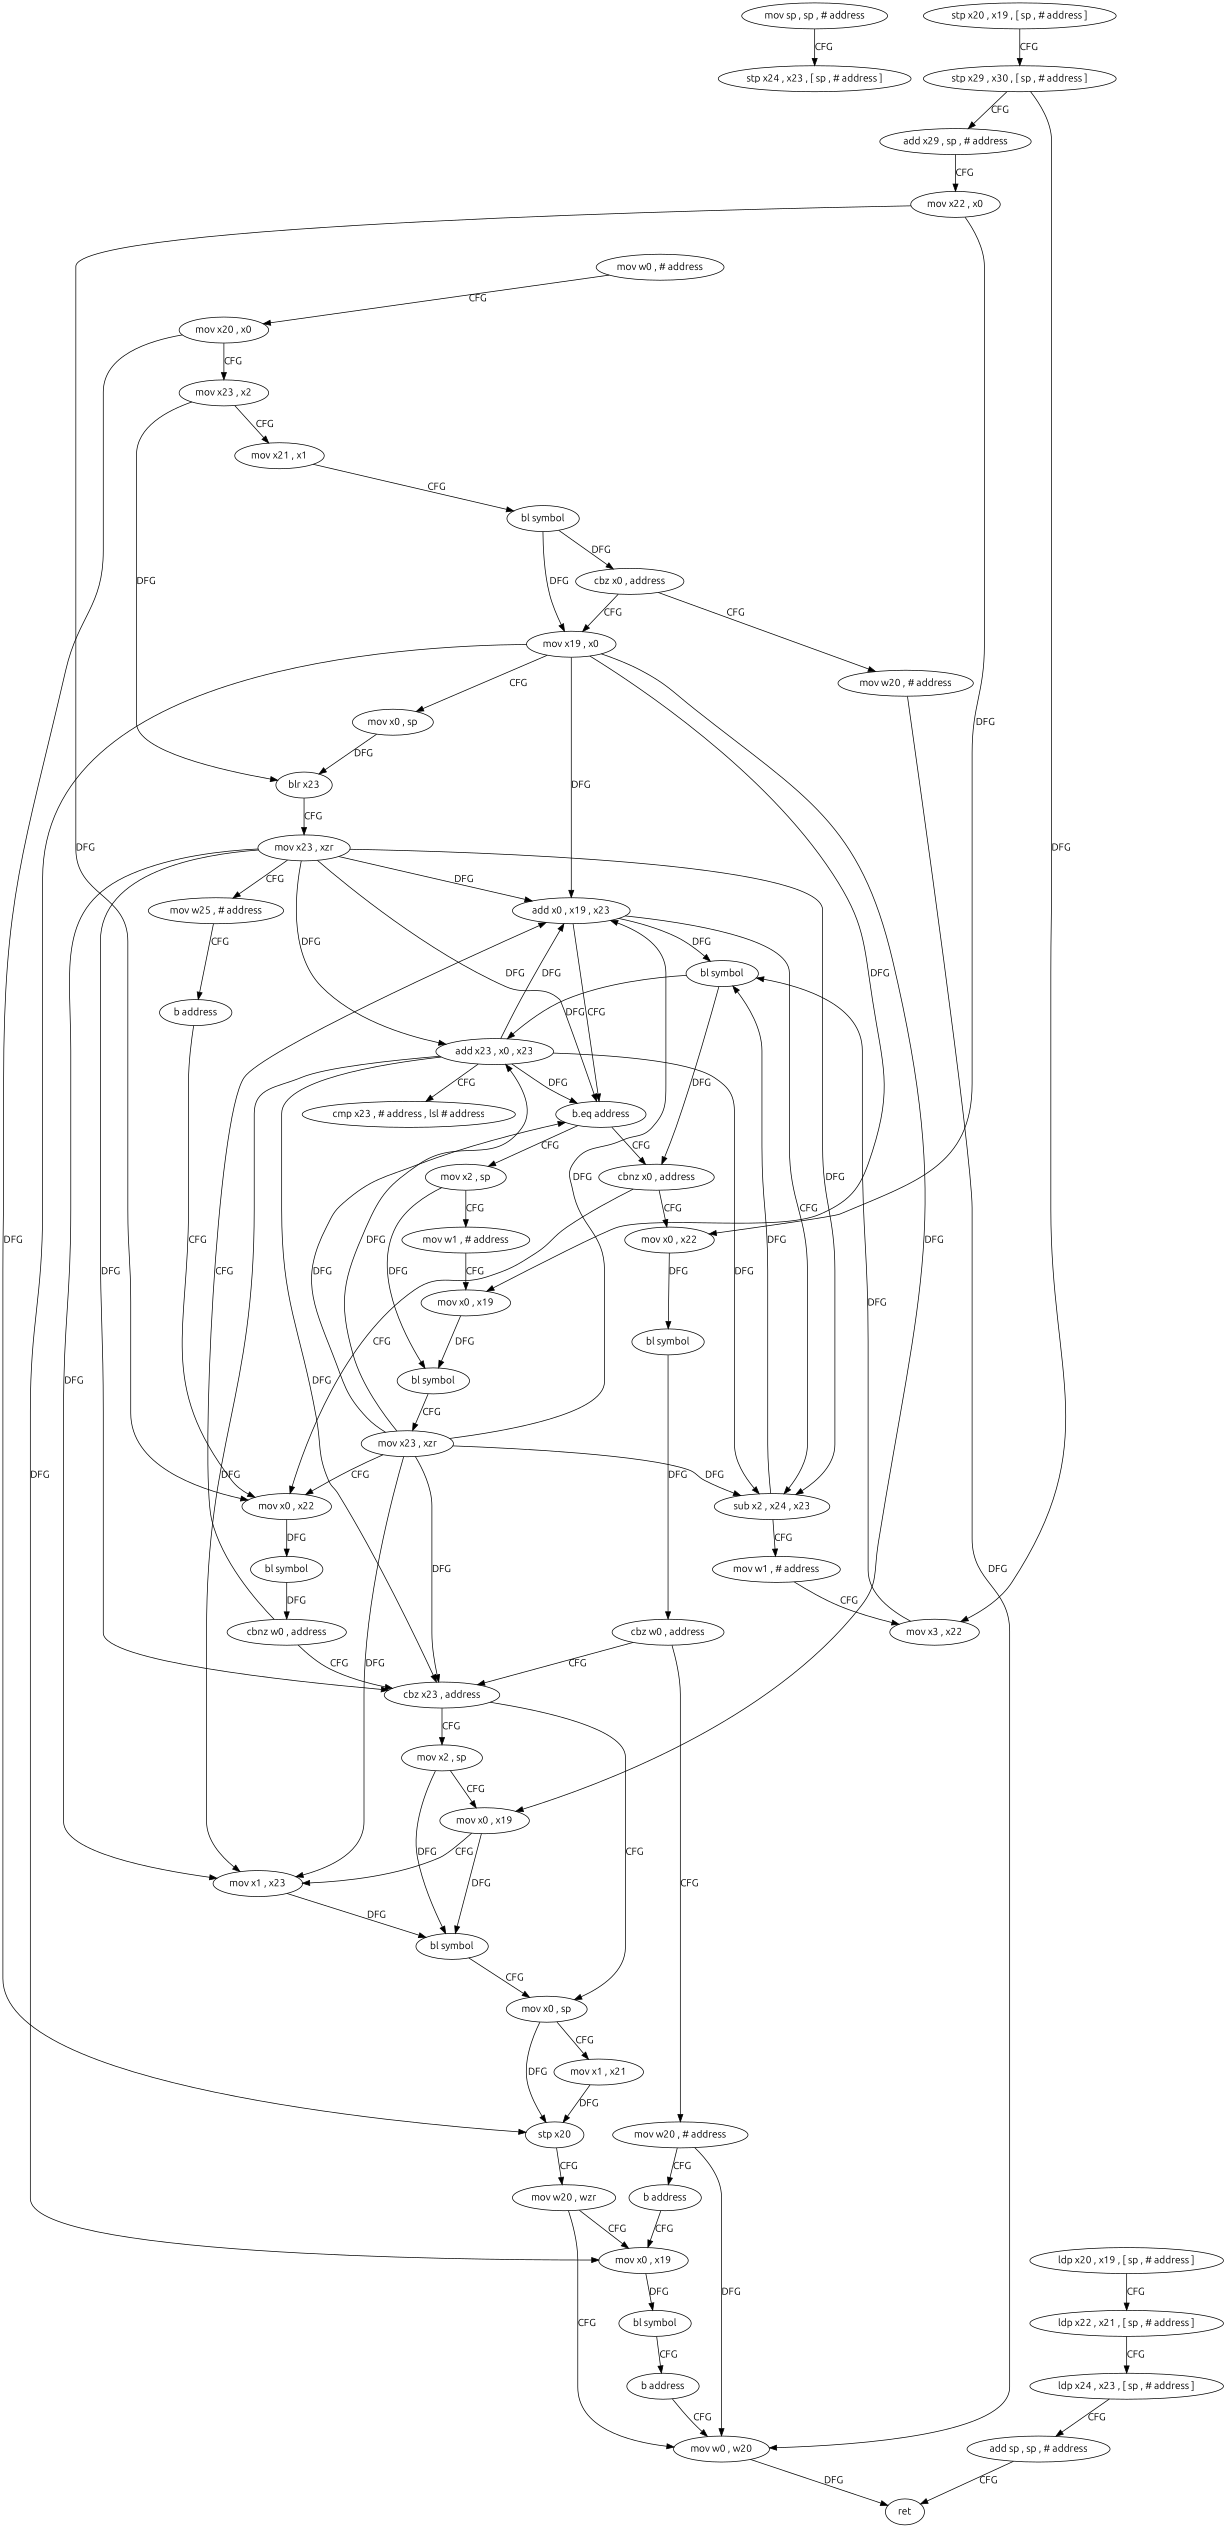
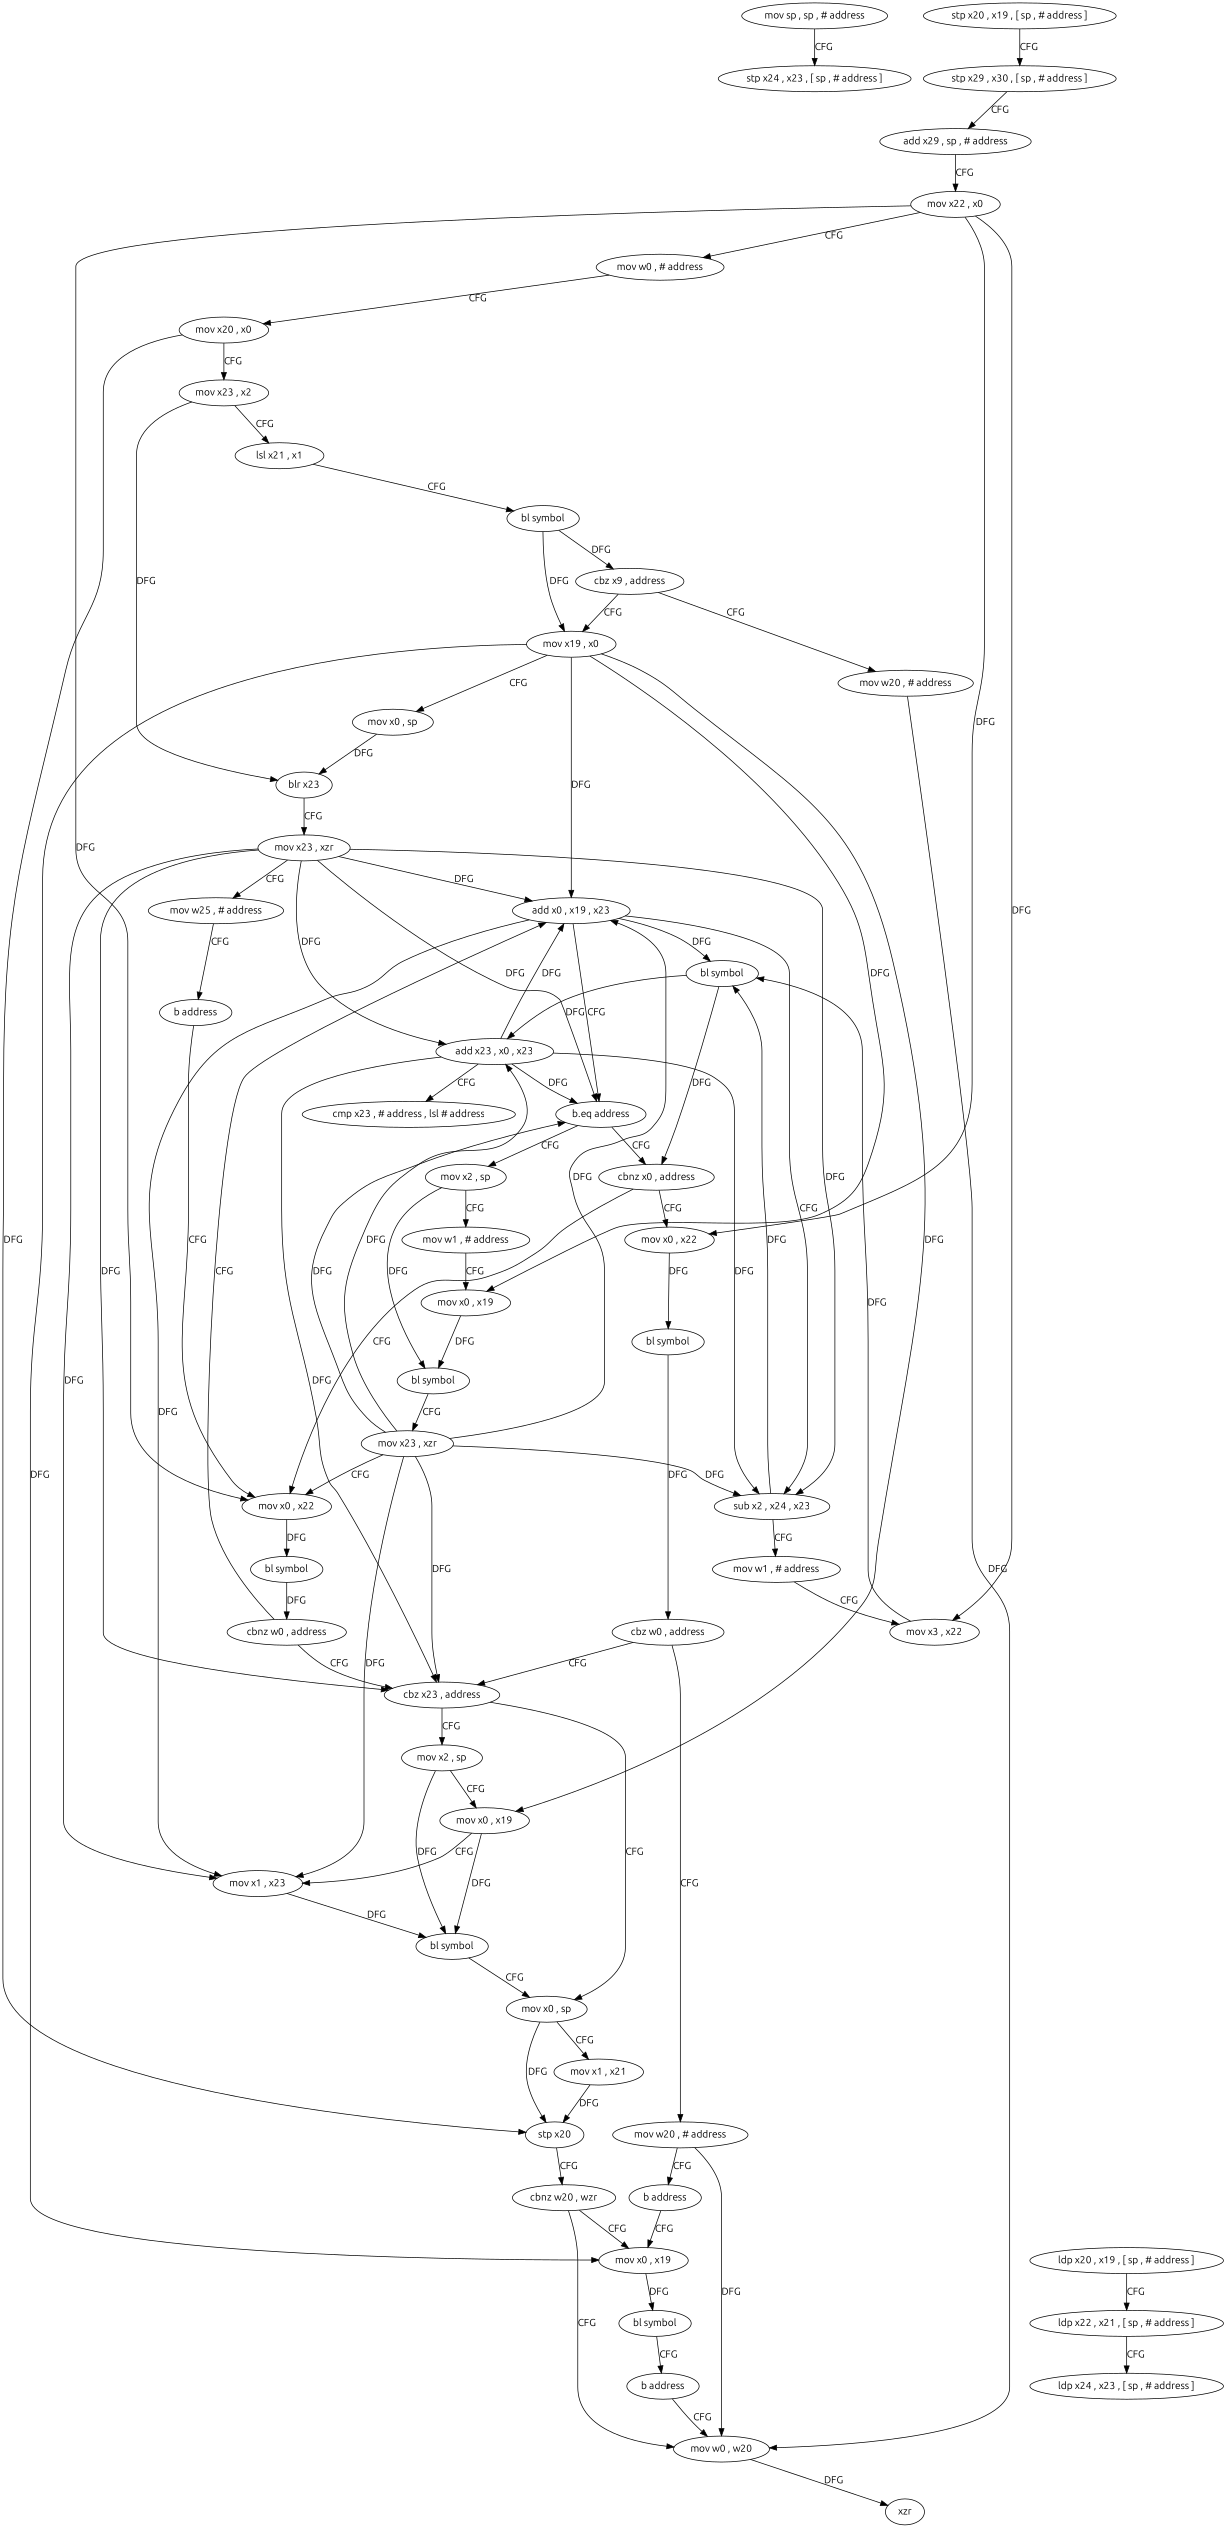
edge "mov x22 , x0" -> "mov w0 , # address": added, label "CFG"
node "mov x21 , x1": label "mov x21 , x1" -> "lsl x21 , x1"
node "cbz x0 , address": label "cbz x0 , address" -> "cbz x9 , address"
edge "stp x29 , x30 , [ sp , # address ]" -> "mov x3 , x22": now "mov x22 , x0" -> "mov x3 , x22"
edge "add x23 , x0 , x23" -> "mov x1 , x23": now "add x0 , x19 , x23" -> "mov x1 , x23"
node "mov w20 , wzr": label "mov w20 , wzr" -> "cbnz w20 , wzr"
node "add sp , sp , # address": removed
node "ret": label "ret" -> "xzr"
